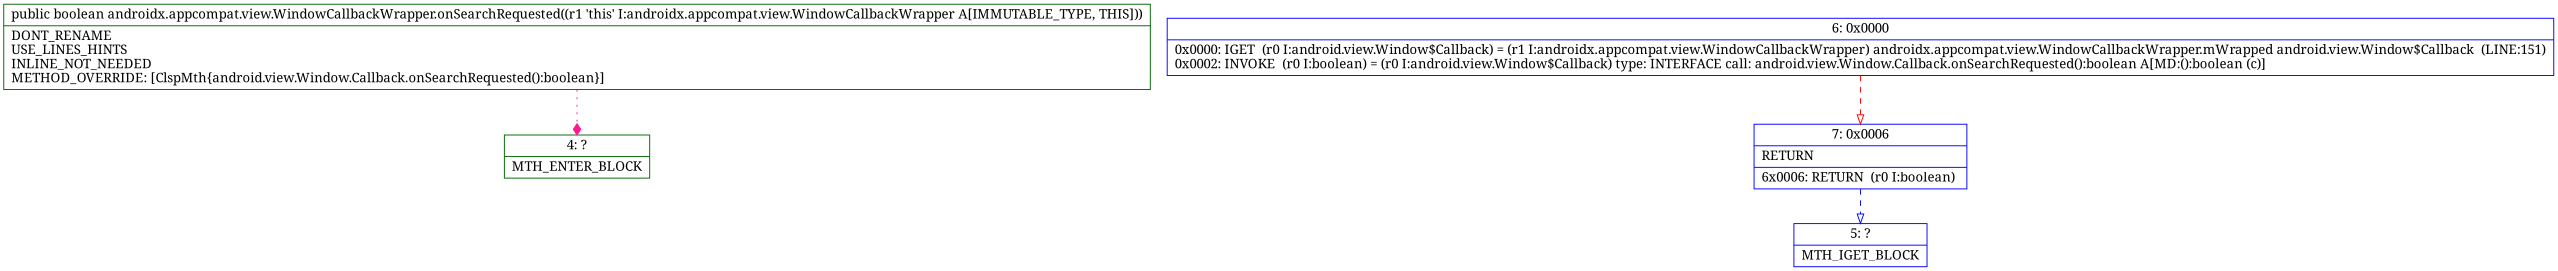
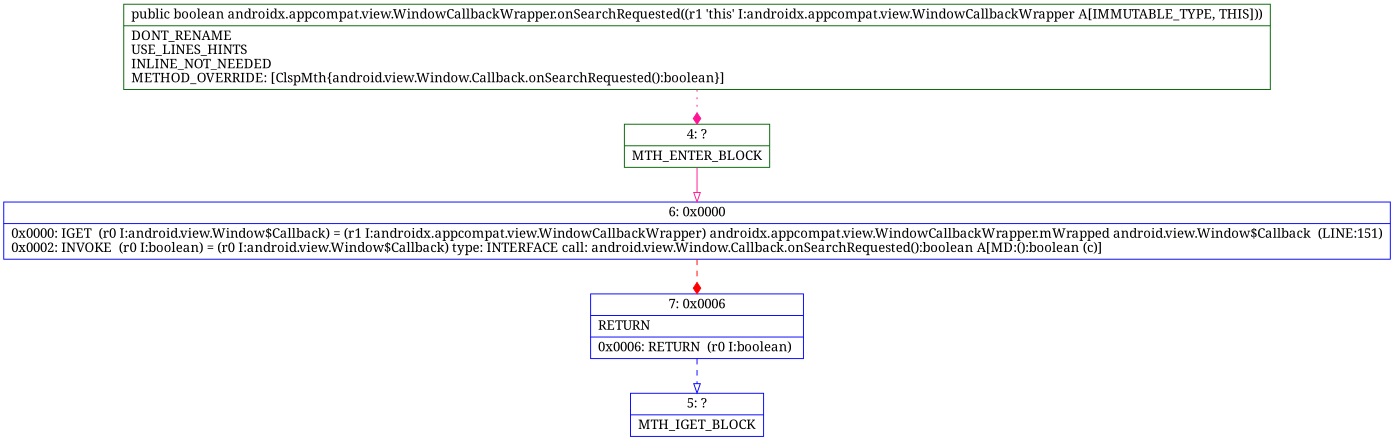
edge "6: 0x0000" -> "7: 0x0006": arrowhead onormal -> diamond
node "7: 0x0006": text "6x0006: RETURN  (r0 I:boolean)" -> "0x0006: RETURN  (r0 I:boolean)"
edge "4: ?" -> "6: 0x0000": added
